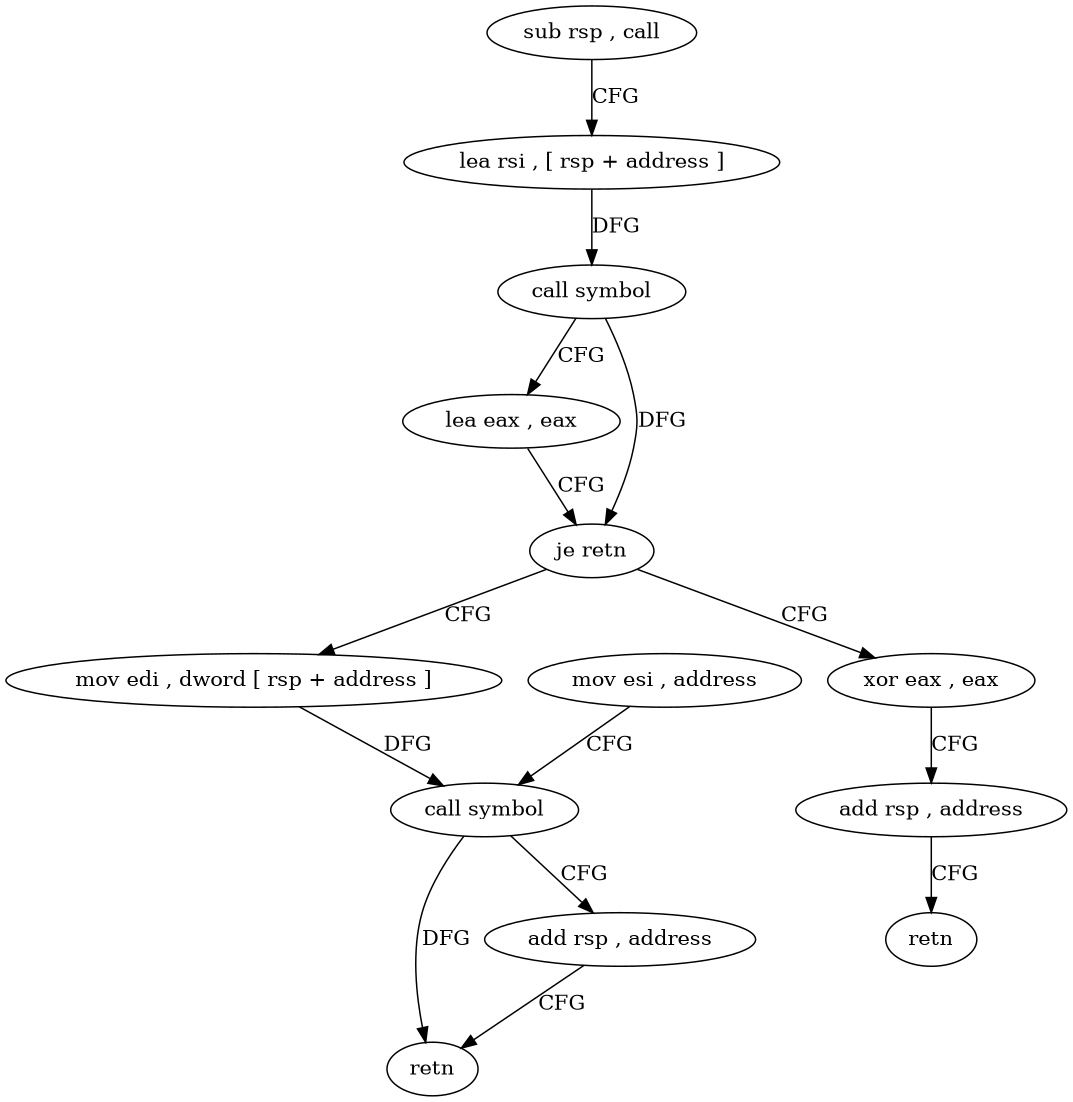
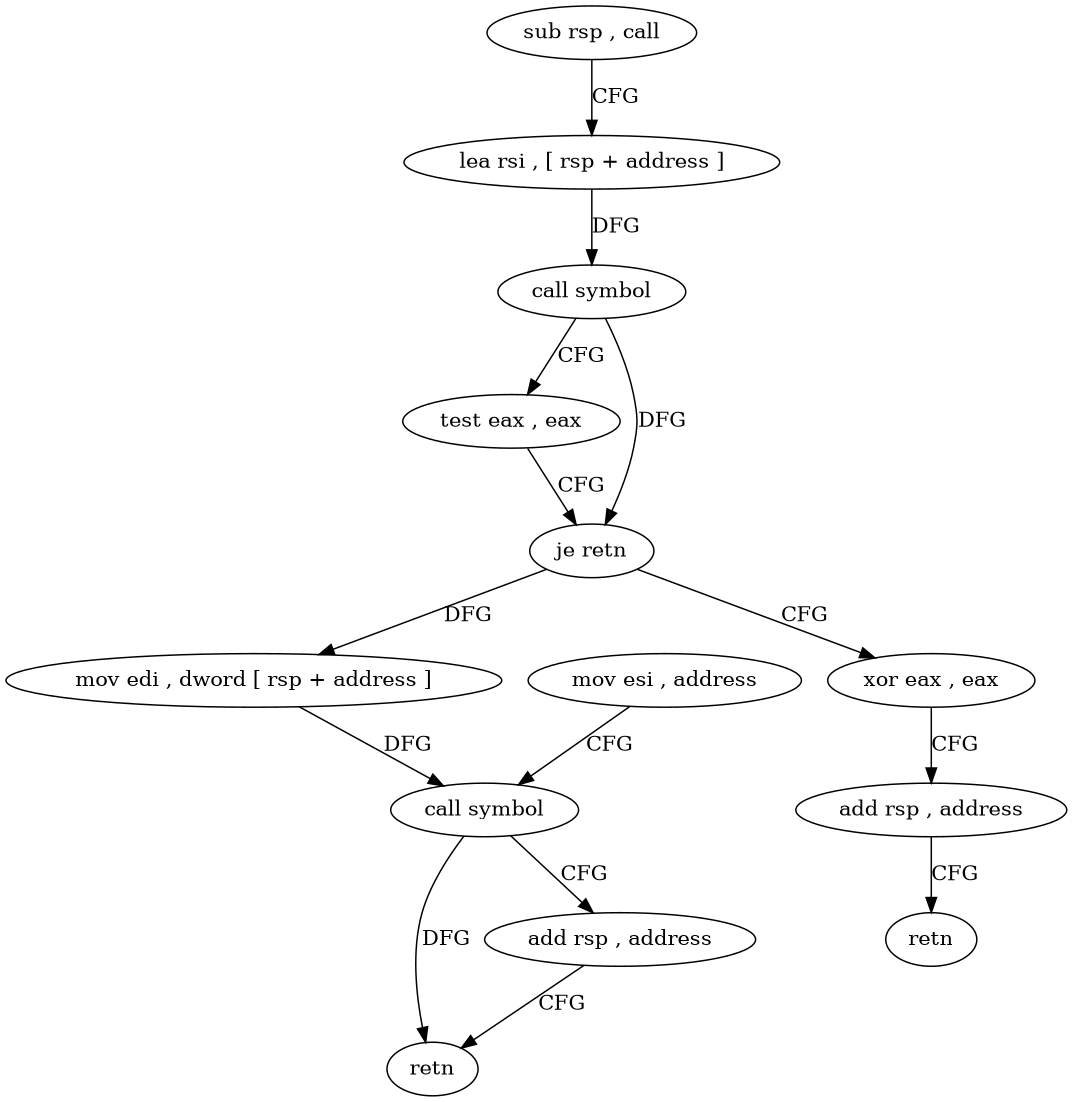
node "lea eax , eax": label "lea eax , eax" -> "test eax , eax"
edge "je retn" -> "mov edi , dword [ rsp + address ]": label "CFG" -> "DFG"
